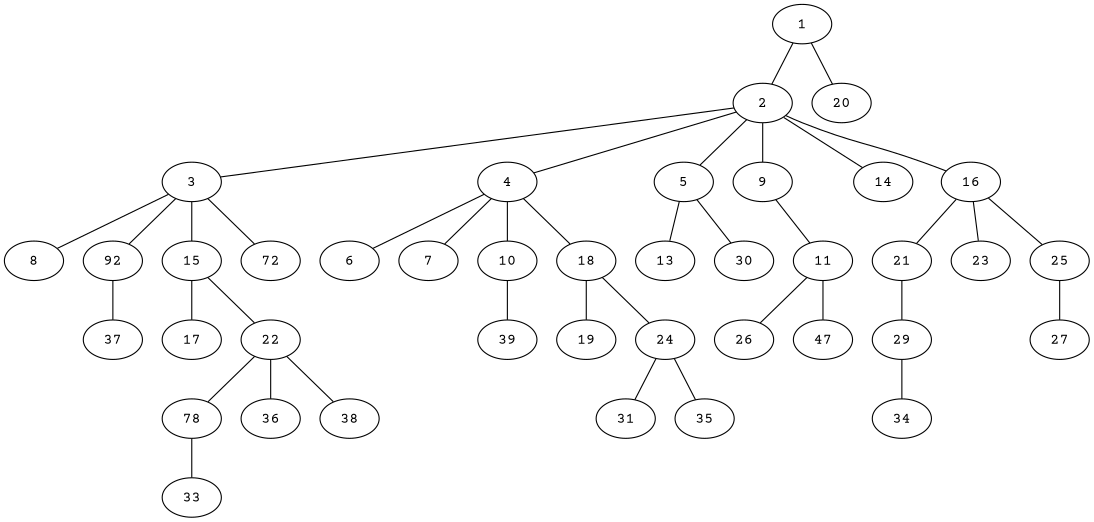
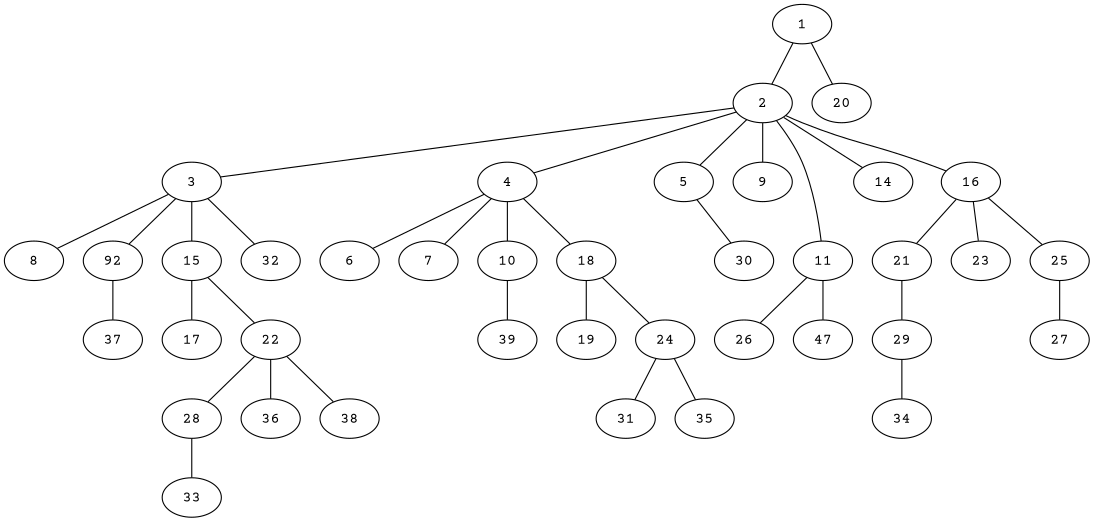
edge "9" -- "11": now "2" -- "11"
node "72": label "72" -> "32"
node "13": removed
node "78": label "78" -> "28"
